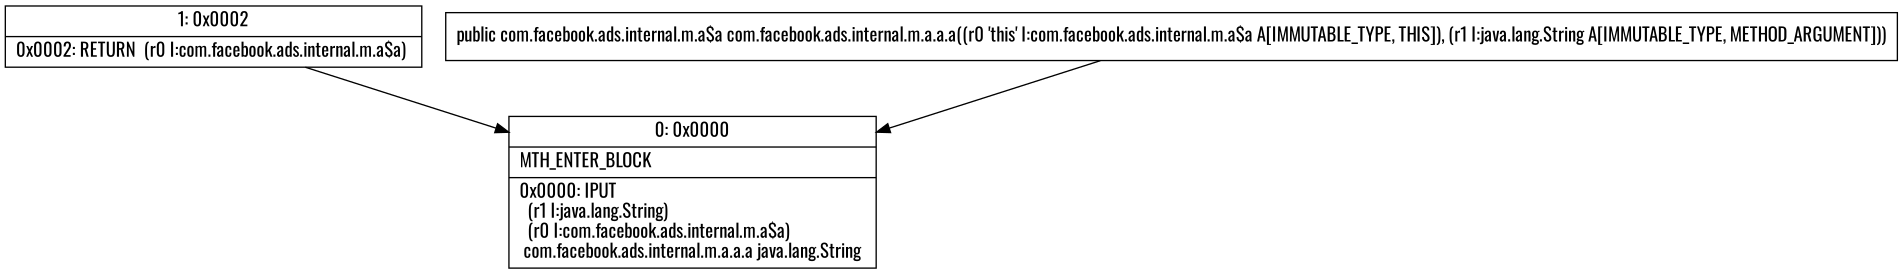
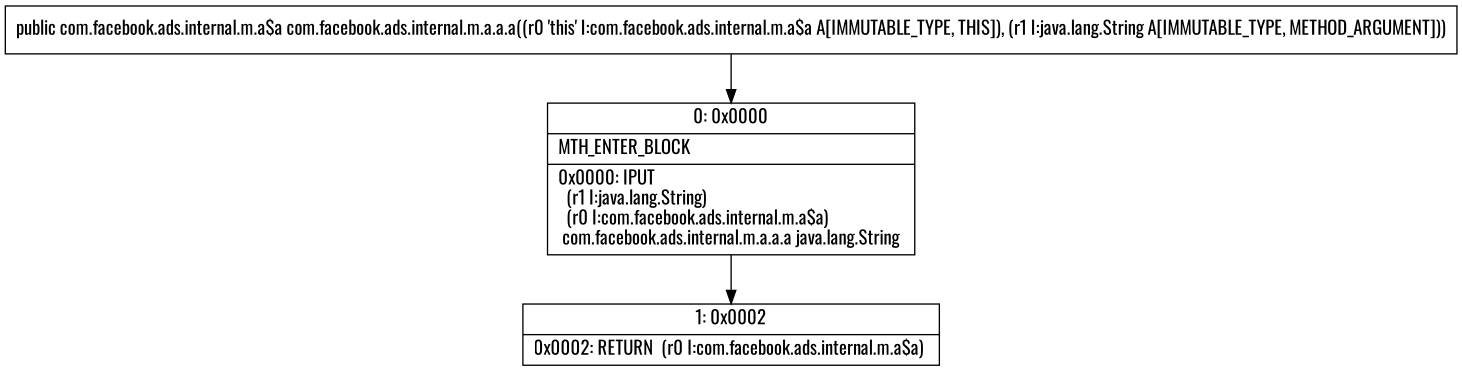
edge "1: 0x0002" -> "0: 0x0000": reversed
